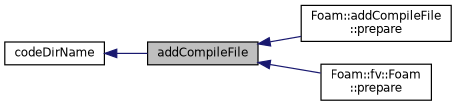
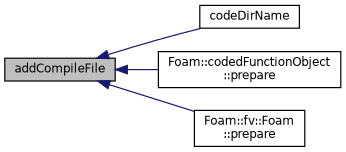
node "Foam::addCompileFile ::prepare": label "Foam::addCompileFile ::prepare" -> "Foam::codedFunctionObject ::prepare"
edge "addCompileFile" -> "codeDirName": reversed
